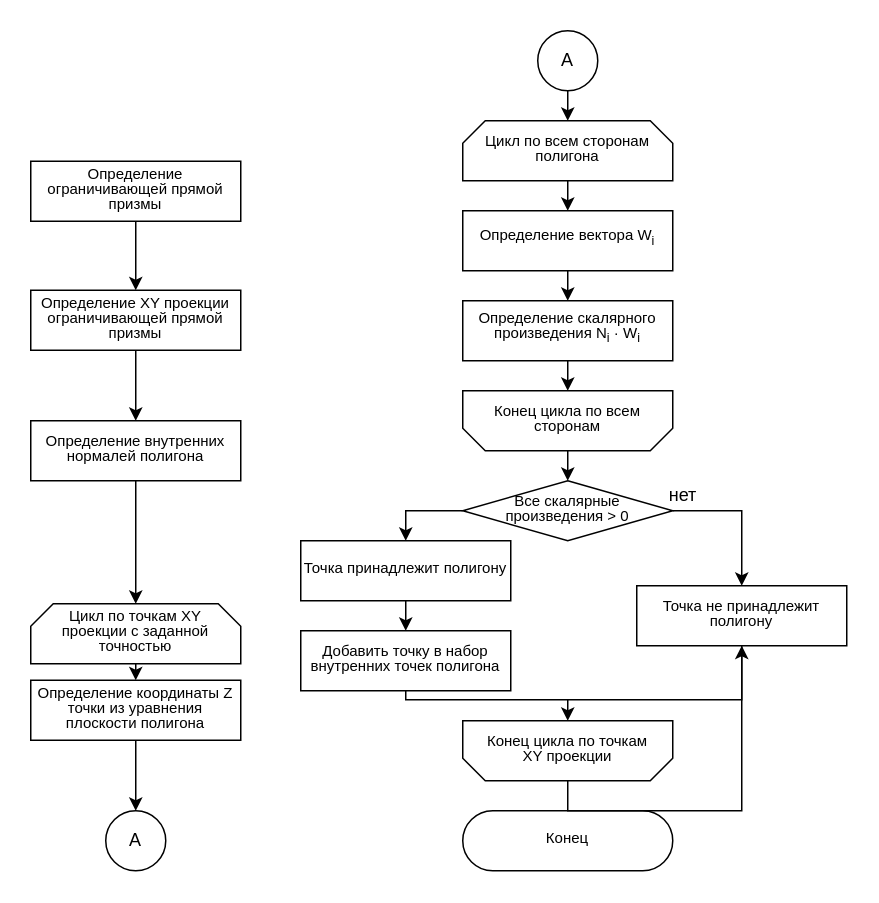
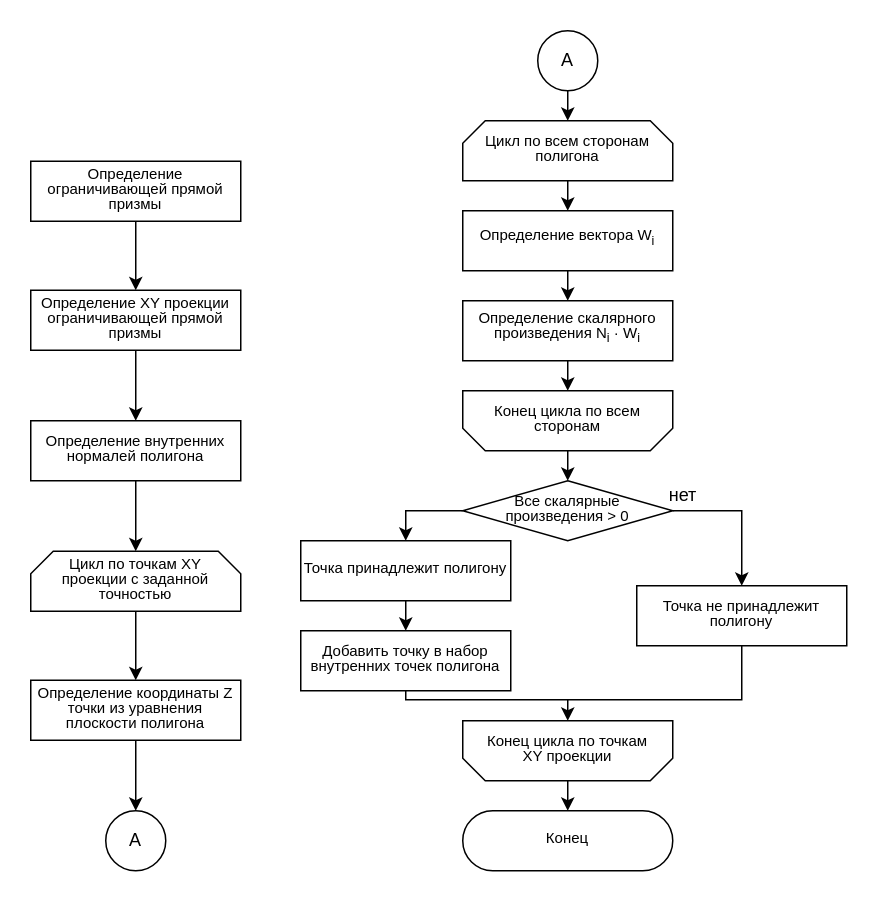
node "Цикл по точкам XY проекции с заданной точностью": moved (136, 634) -> (136, 581)
edge "Конец цикла по точкам XY проекции" -> "Точка не принадлежит полигону": now "Конец цикла по точкам XY проекции" -> "Конец"
